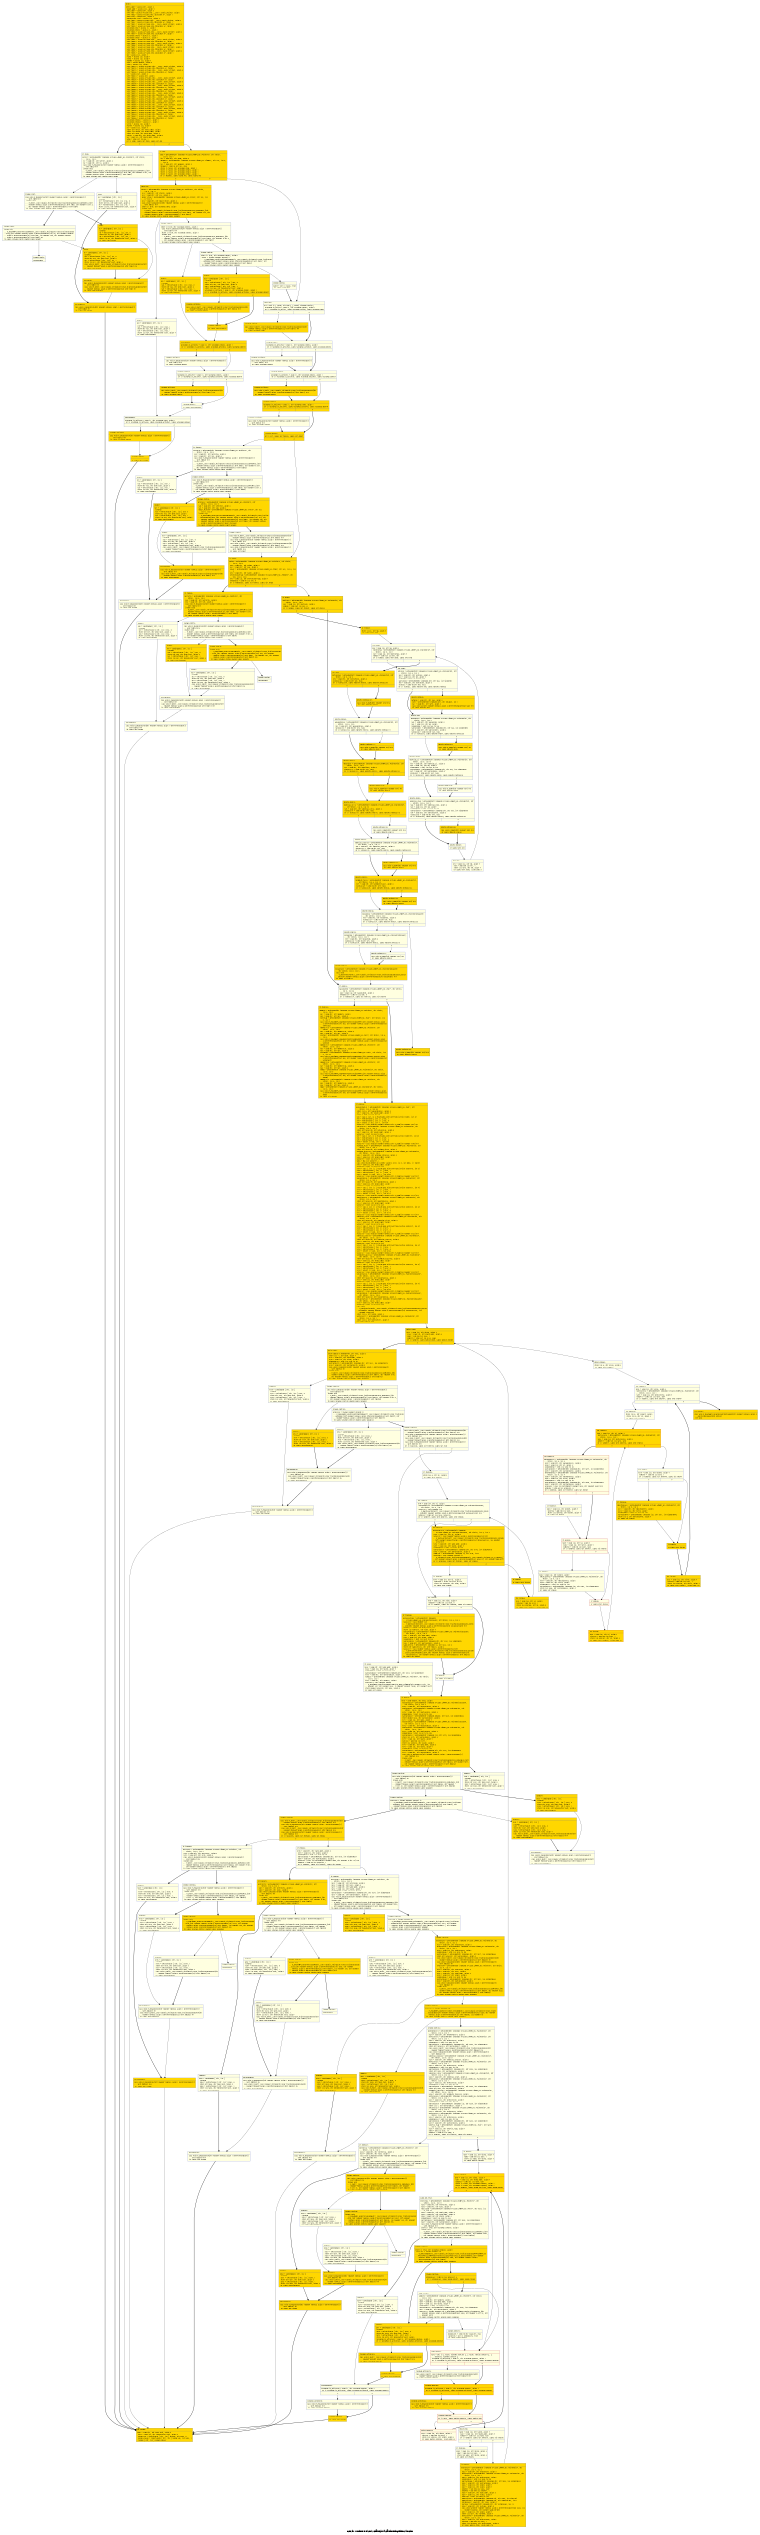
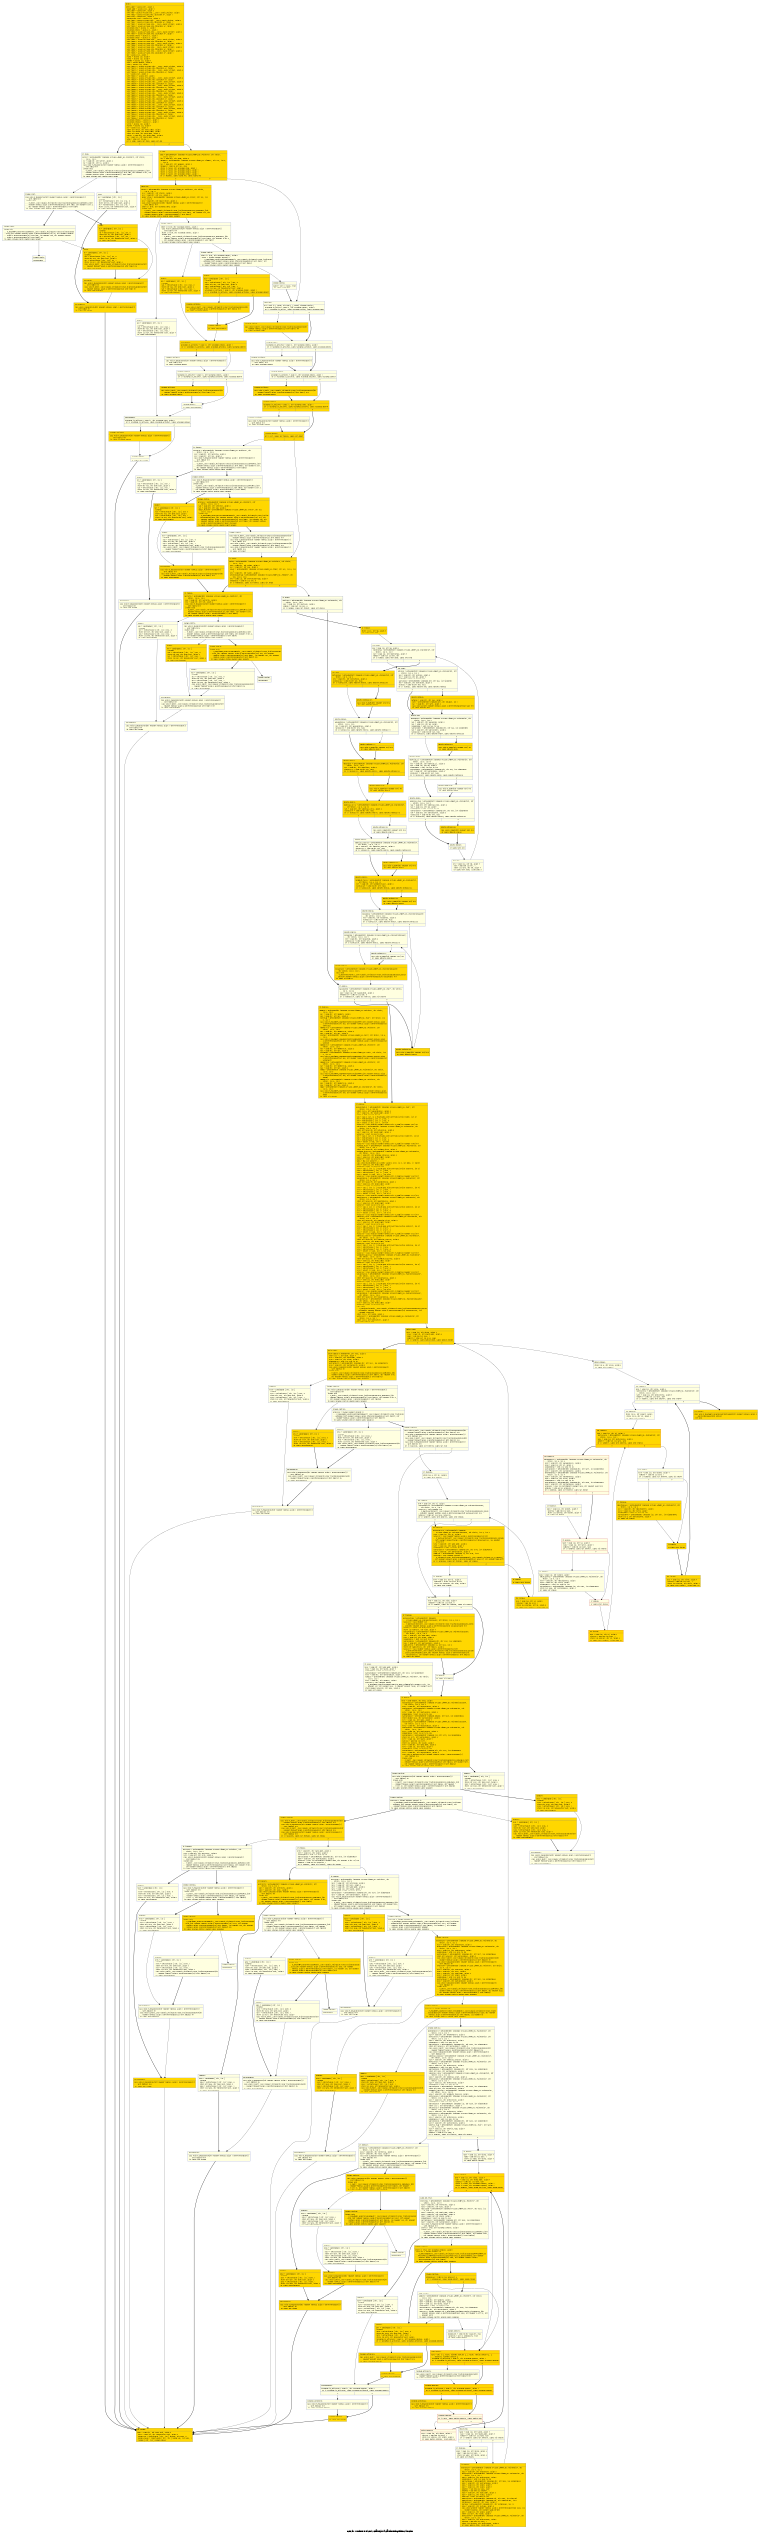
node "cleanup.done48:": fillcolor gold -> lightyellow
edge "ehcleanup64:" -> "ehcleanup66:": now "ehcleanup64:" -> "if.then69:"
node "if.end85:": fillcolor gold -> lightyellow
edge "delete.notnull128:" -> "delete.end129:": added
edge "if.end133:" -> "if.then135:": now "if.end133:" -> "delete.notnull128:"
node "ehcleanup303:": added
node "land.end377:": fillcolor lightyellow -> gold
node "if.end396:": text "store i32 %291, ptr %invoke, align 4" -> "store i32 %291, ptr %iarg, align 4"
